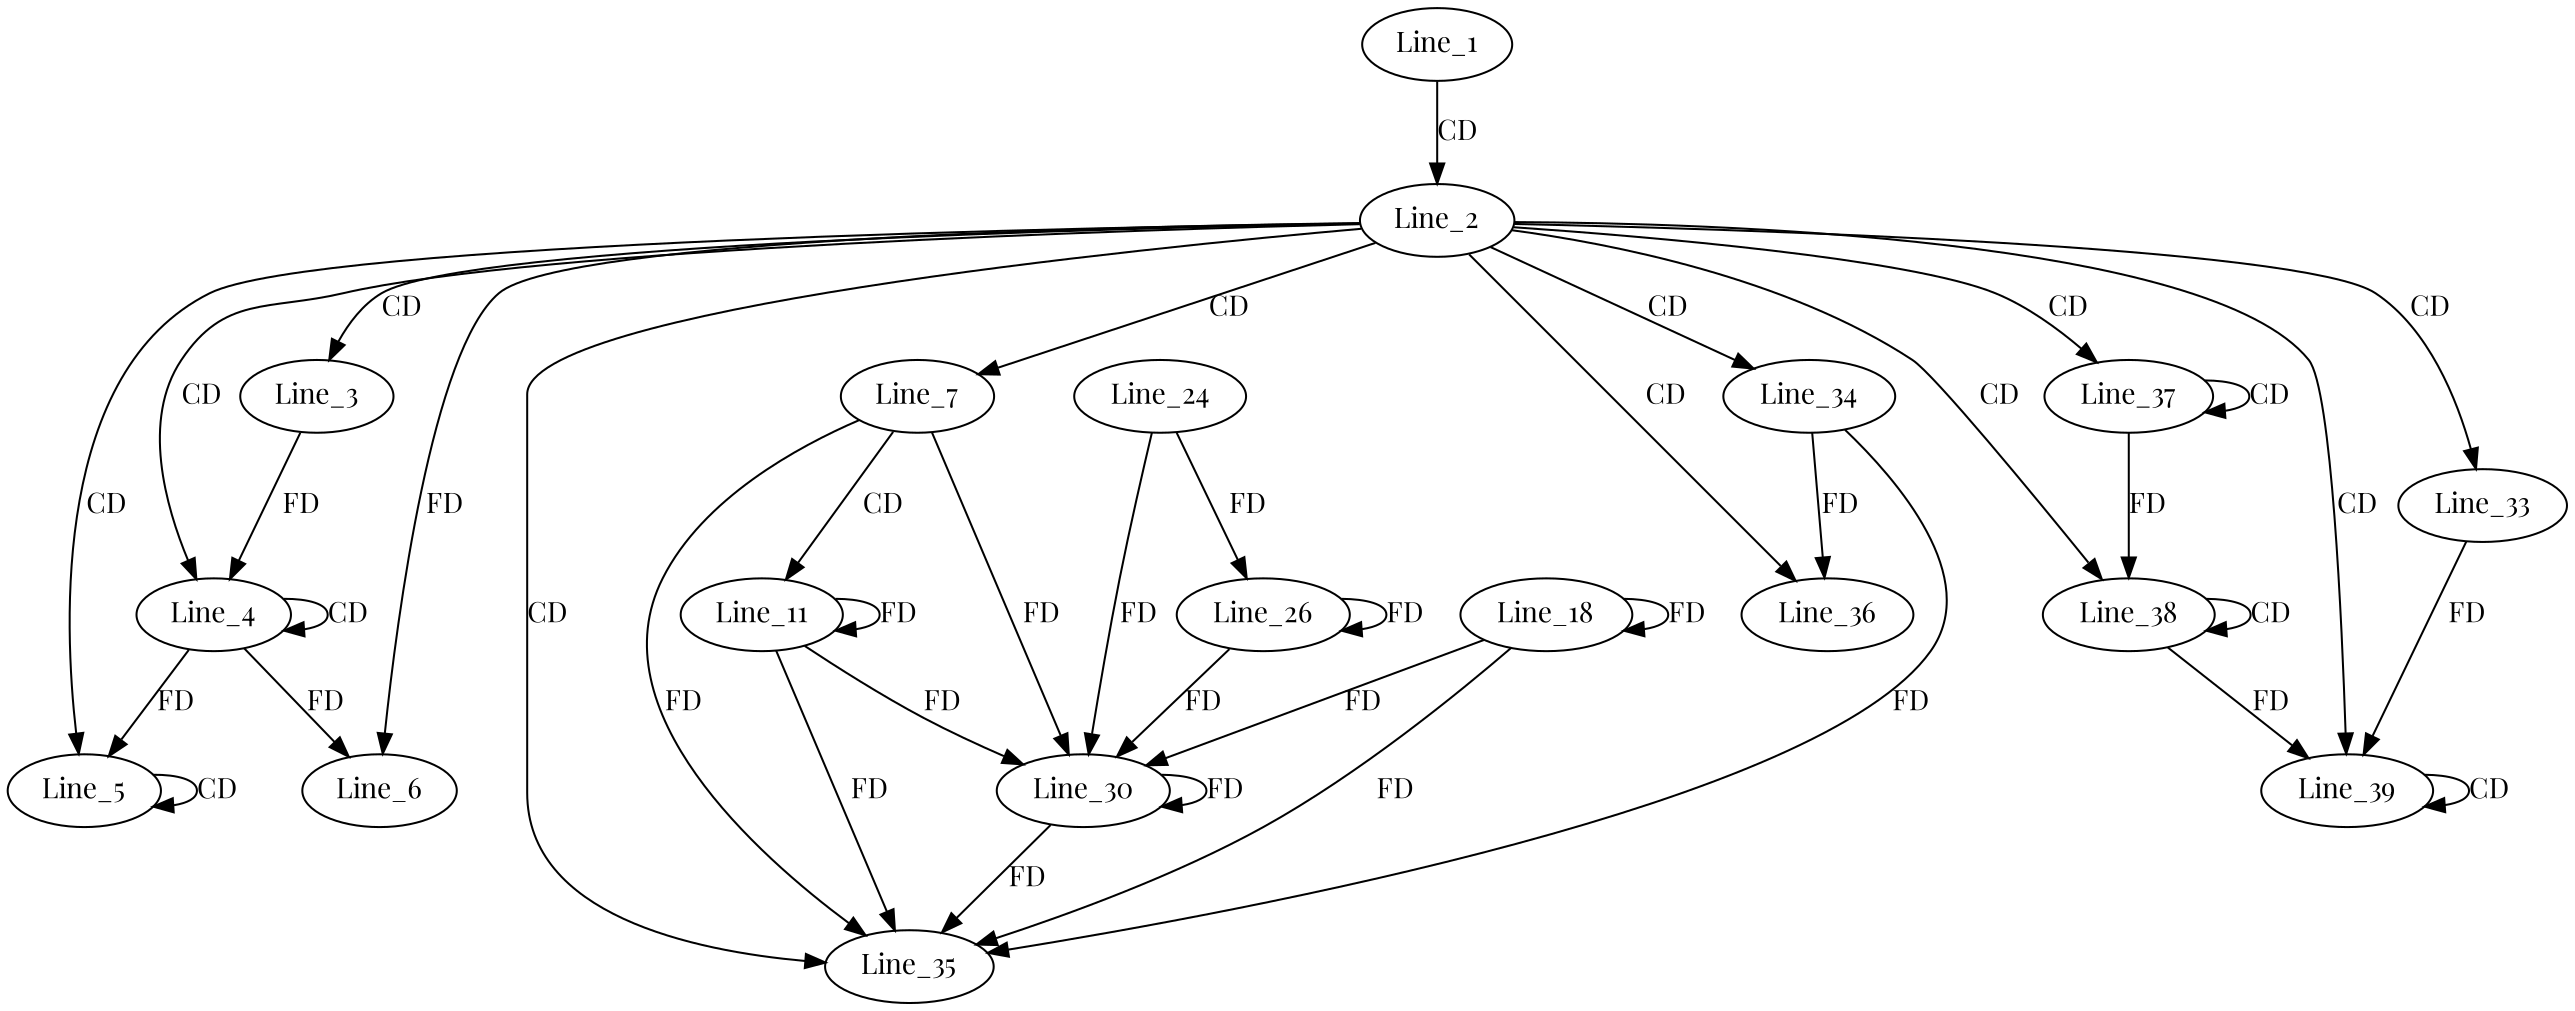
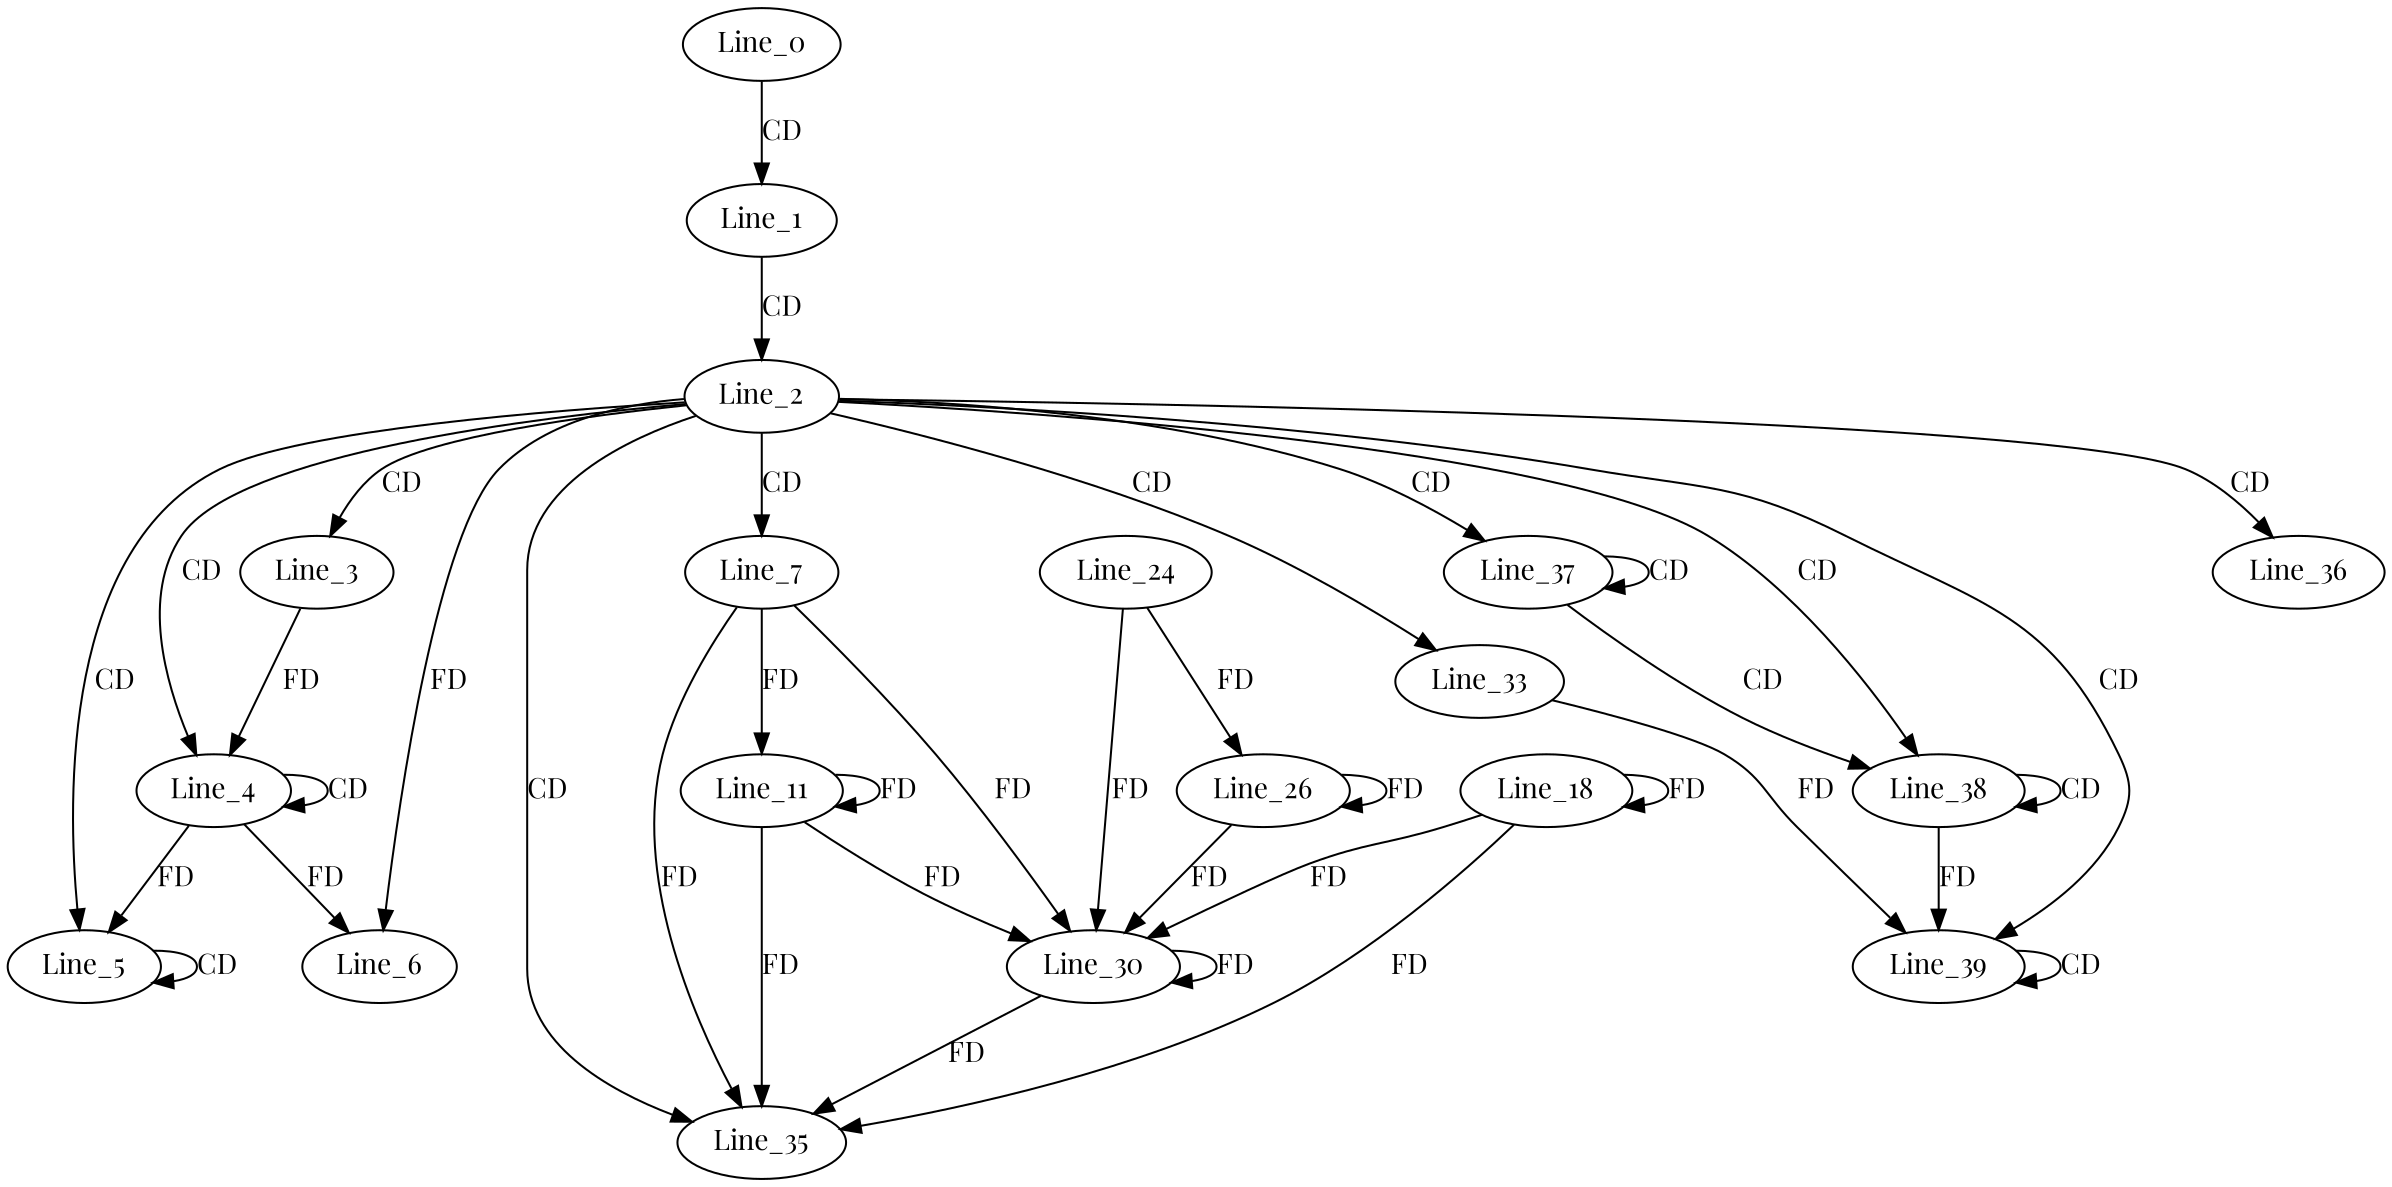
node "Line_0": added
node "Line_34": removed
edge "Line_7" -> "Line_11": label "CD" -> "FD"
edge "Line_37" -> "Line_38": label "FD" -> "CD"
